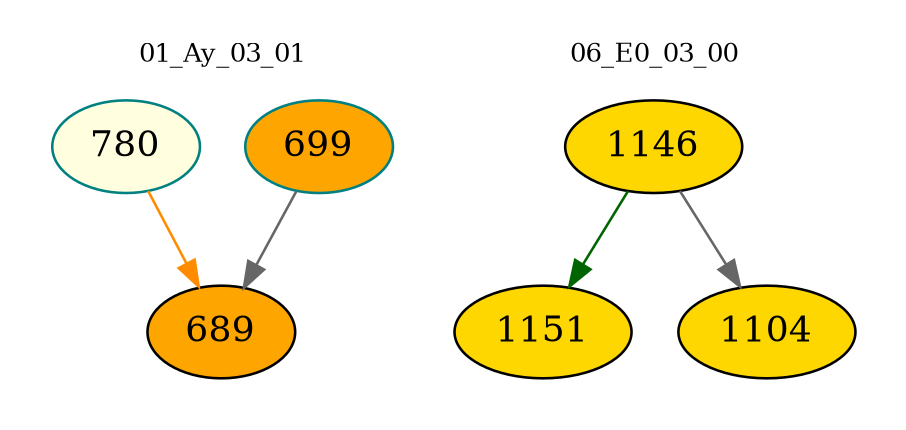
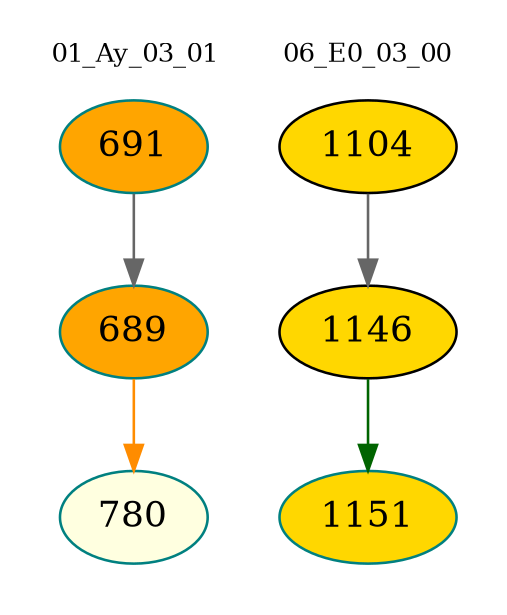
node "699": label "699" -> "691"
edge "780" -> "689": reversed
edge "1146" -> "1104": reversed
node "689": color black -> teal
node "1151": color black -> teal
